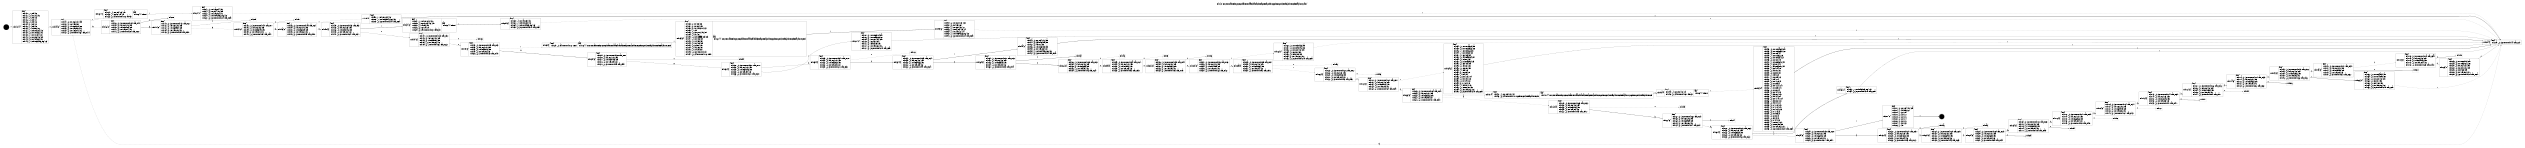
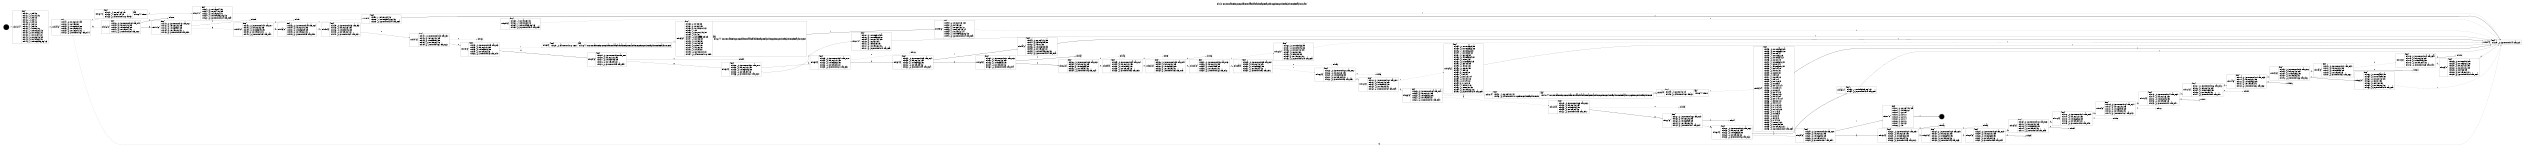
node "0x4018a7 [23]": removed
